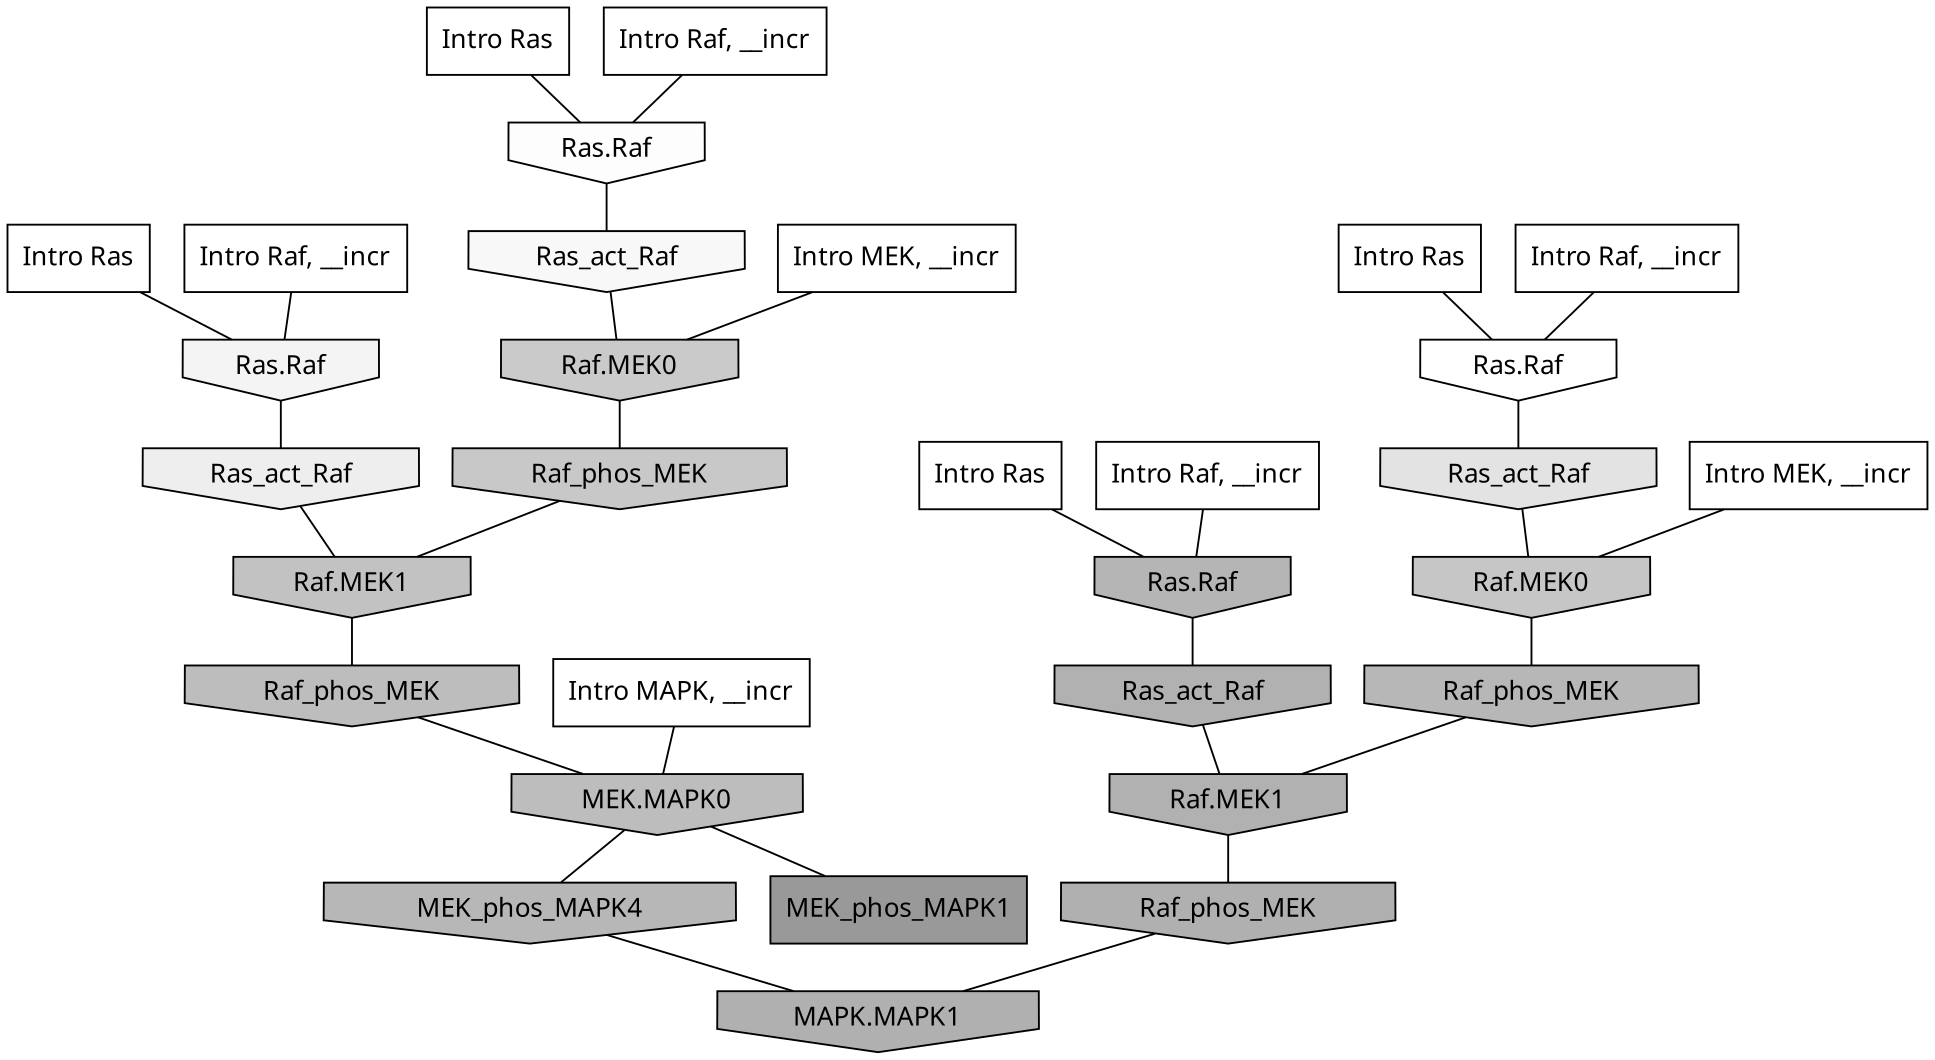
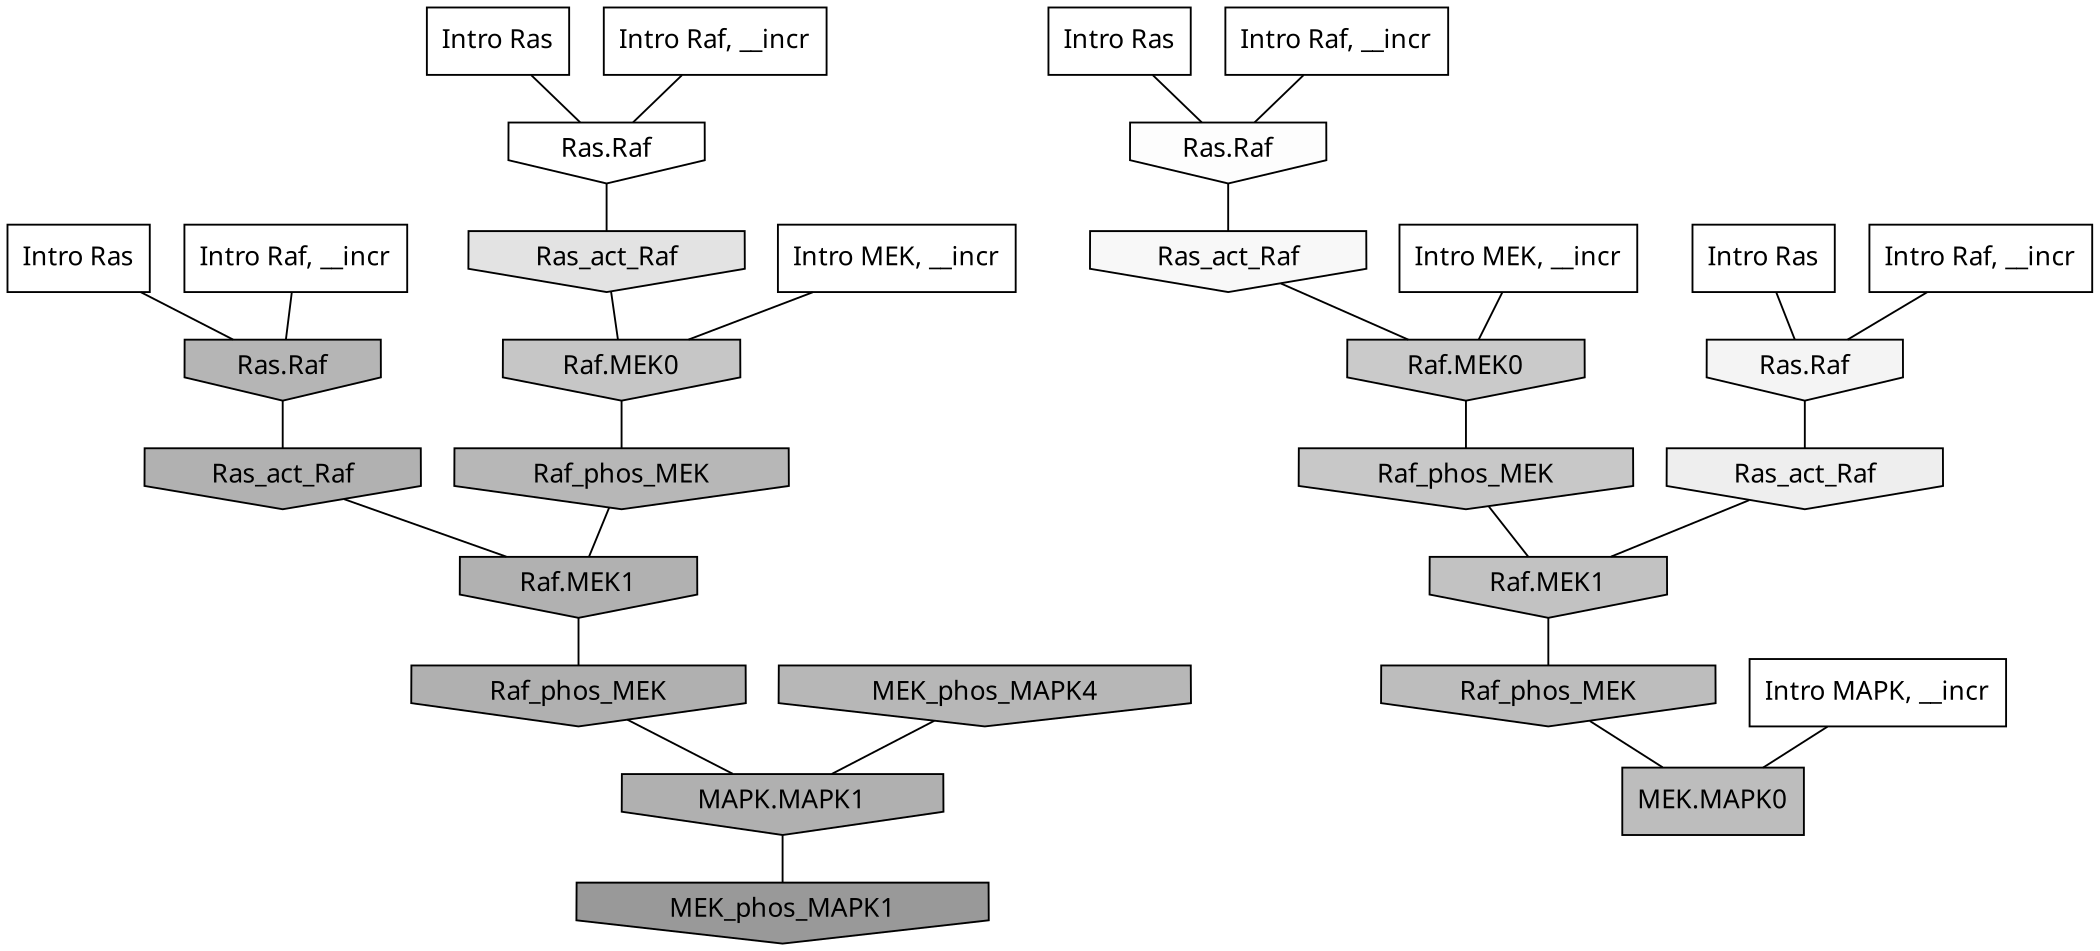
node "MEK.MAPK0": shape invhouse -> box
edge "MEK.MAPK0" -- "MEK_phos_MAPK1": now "MAPK.MAPK1" -- "MEK_phos_MAPK1"
edge "MEK.MAPK0" -- "MEK_phos_MAPK4": removed
node "MEK_phos_MAPK1": shape box -> invhouse
